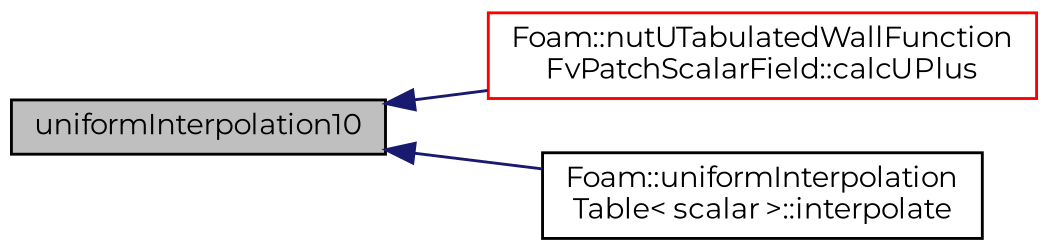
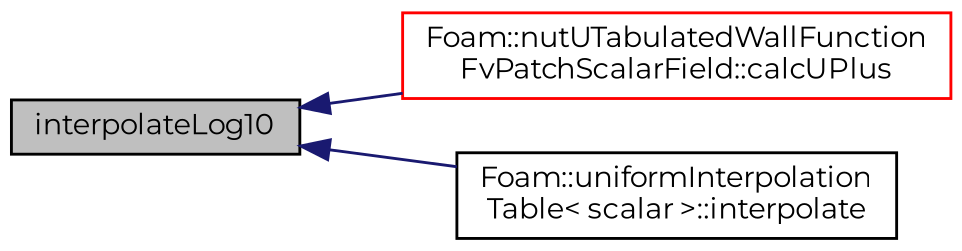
node "uniformInterpolation10": label "uniformInterpolation10" -> "interpolateLog10"
